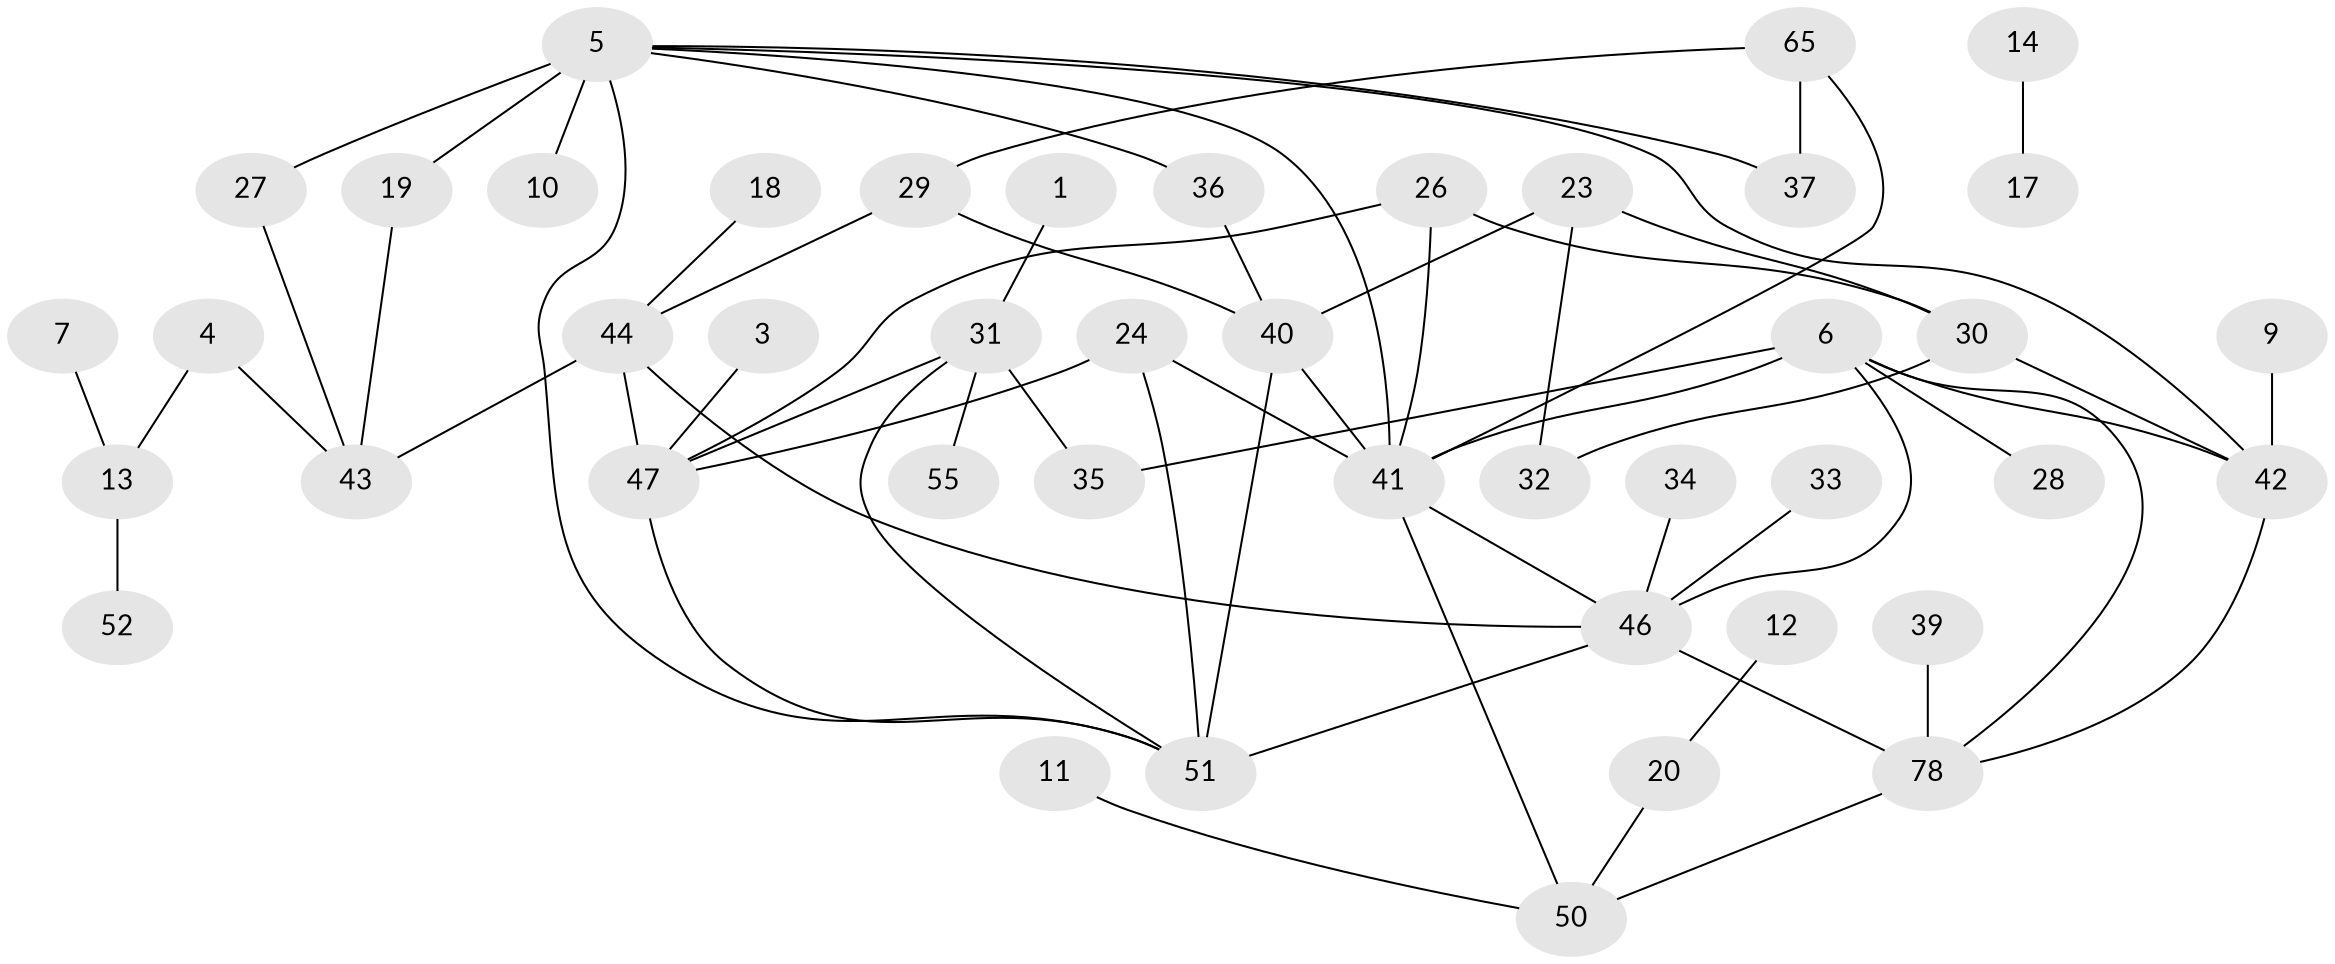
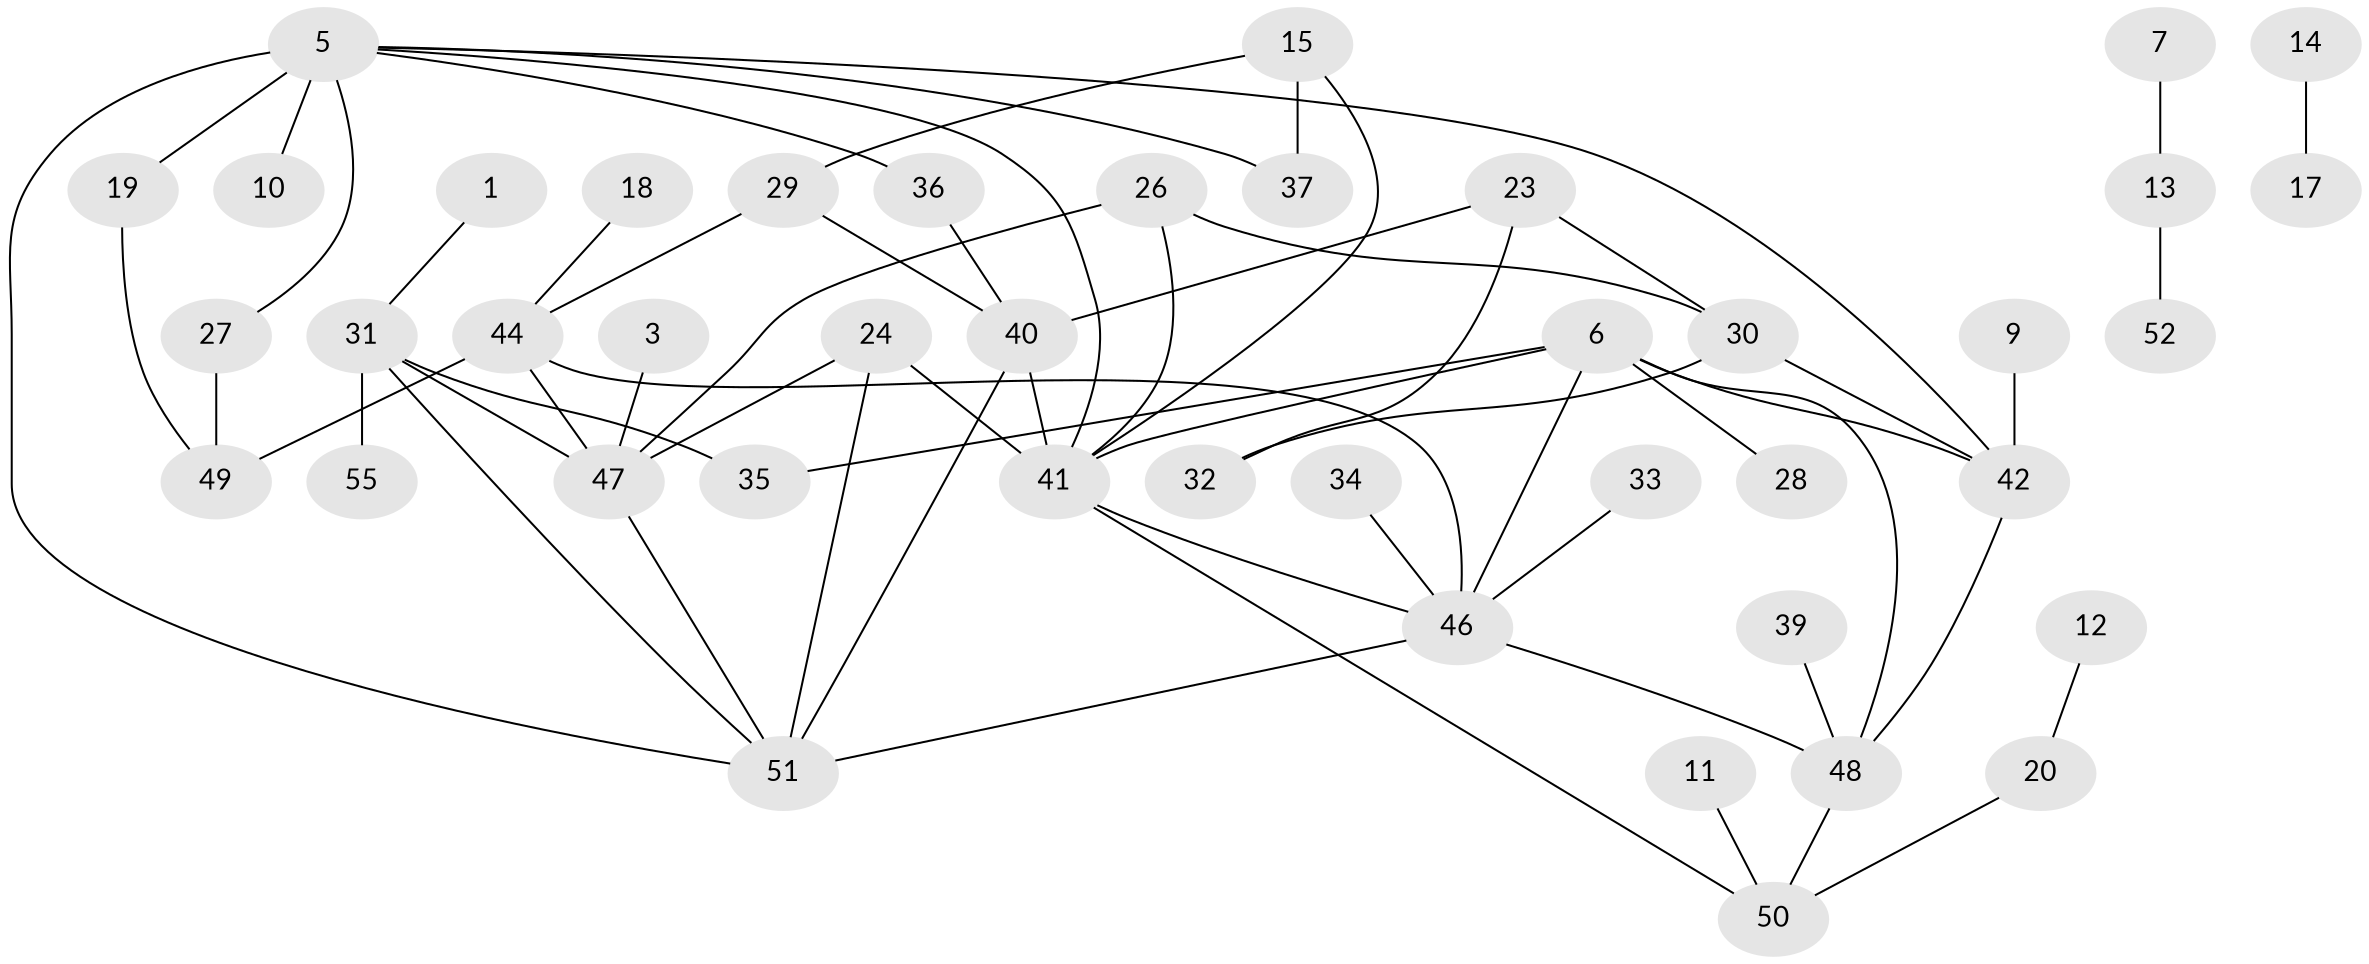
node "65": label "65" -> "15"
node "4": removed
node "43": label "43" -> "49"
node "78": label "78" -> "48"
